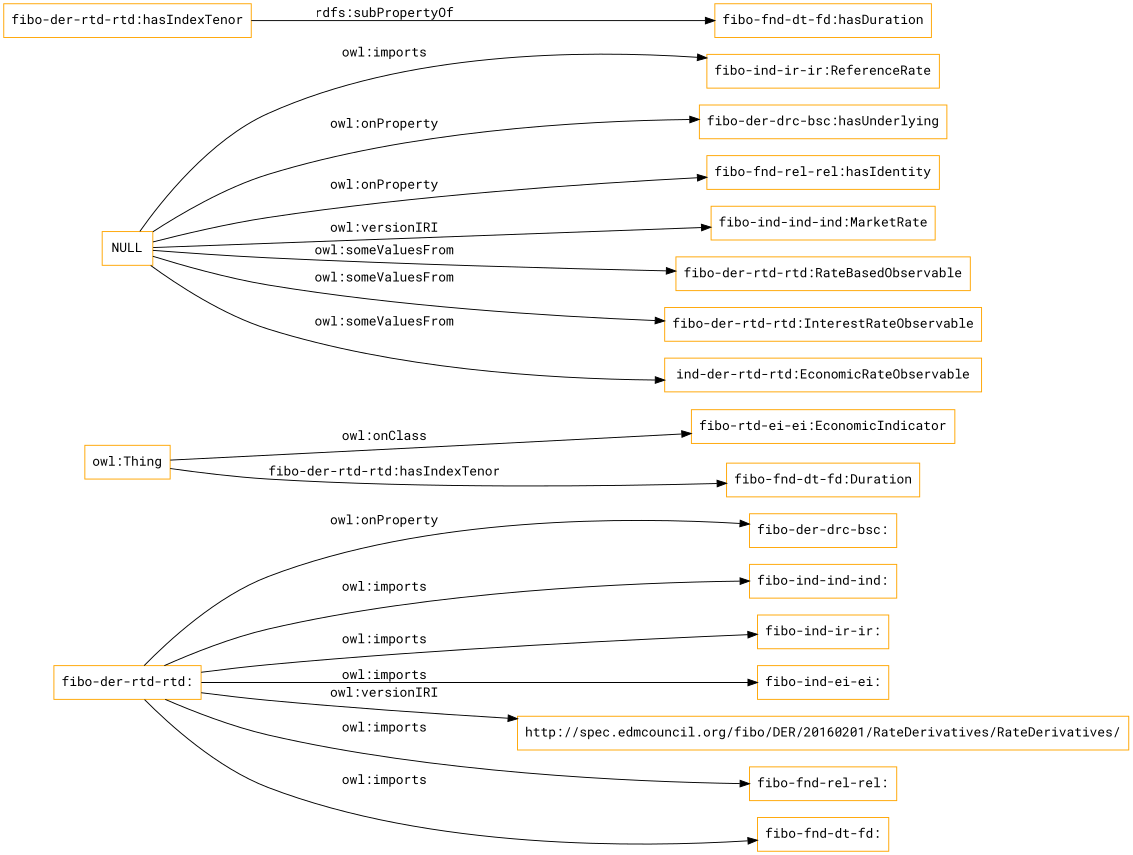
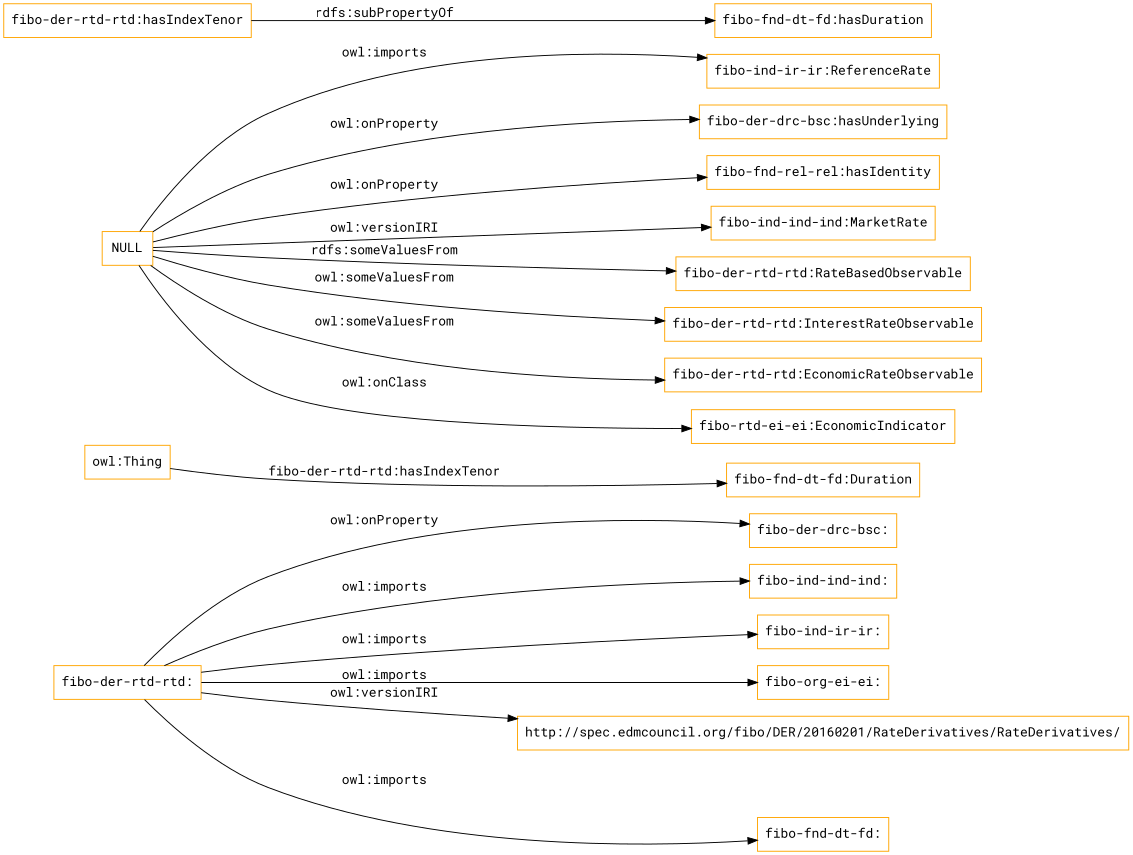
edge "NULL" -> "fibo-der-rtd-rtd:RateBasedObservable": label "owl:someValuesFrom" -> "rdfs:someValuesFrom"
node "ind-der-rtd-rtd:EconomicRateObservable": label "ind-der-rtd-rtd:EconomicRateObservable" -> "fibo-der-rtd-rtd:EconomicRateObservable"
edge "owl:Thing" -> "fibo-rtd-ei-ei:EconomicIndicator": now "NULL" -> "fibo-rtd-ei-ei:EconomicIndicator"
node "fibo-ind-ei-ei:": label "fibo-ind-ei-ei:" -> "fibo-org-ei-ei:"
node "fibo-fnd-rel-rel:": removed
